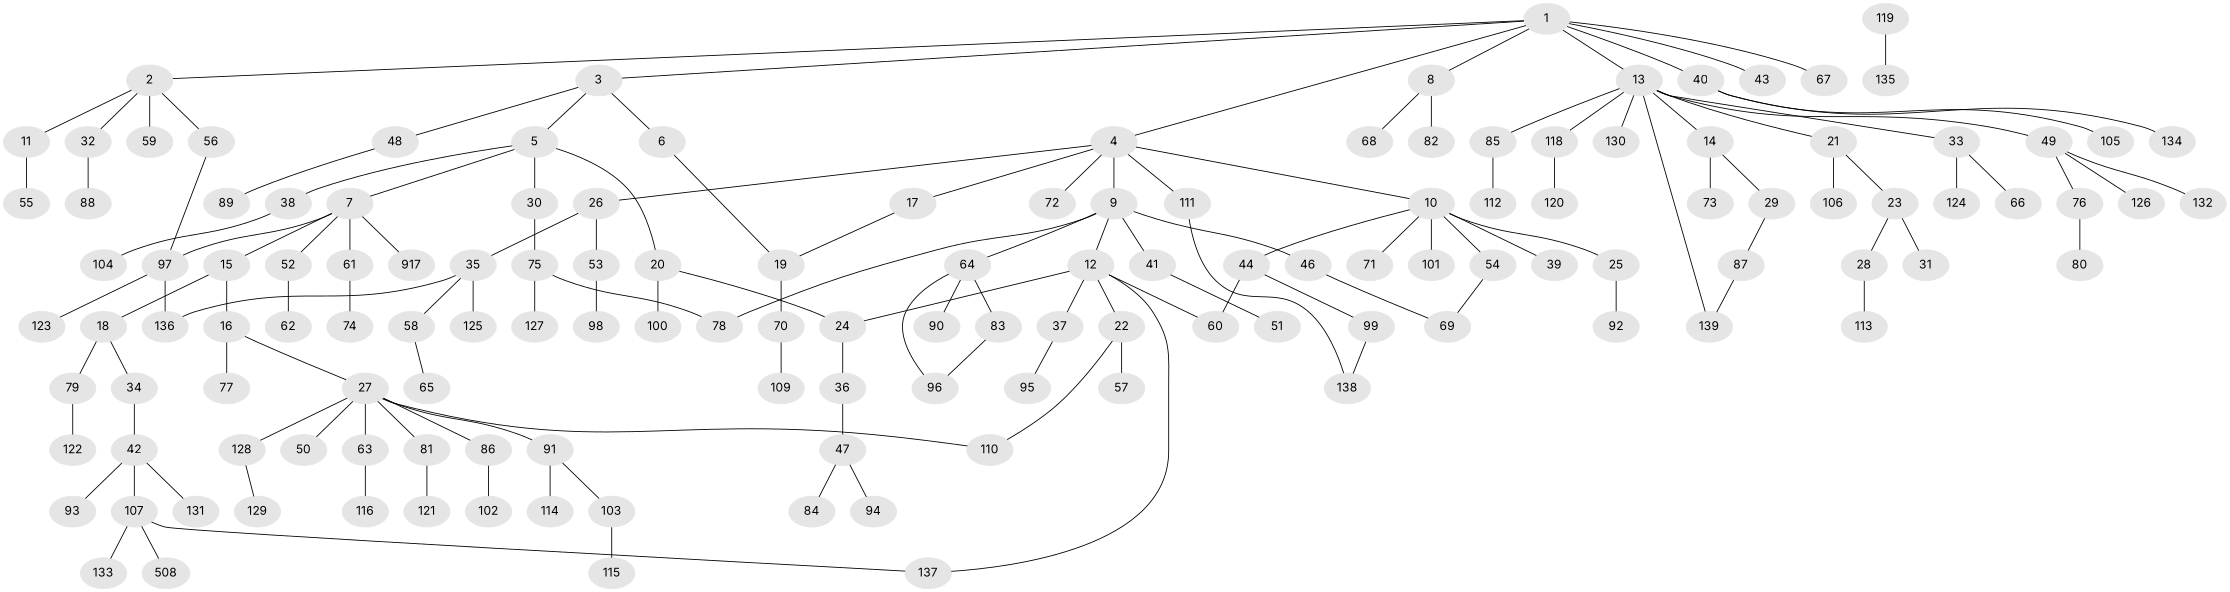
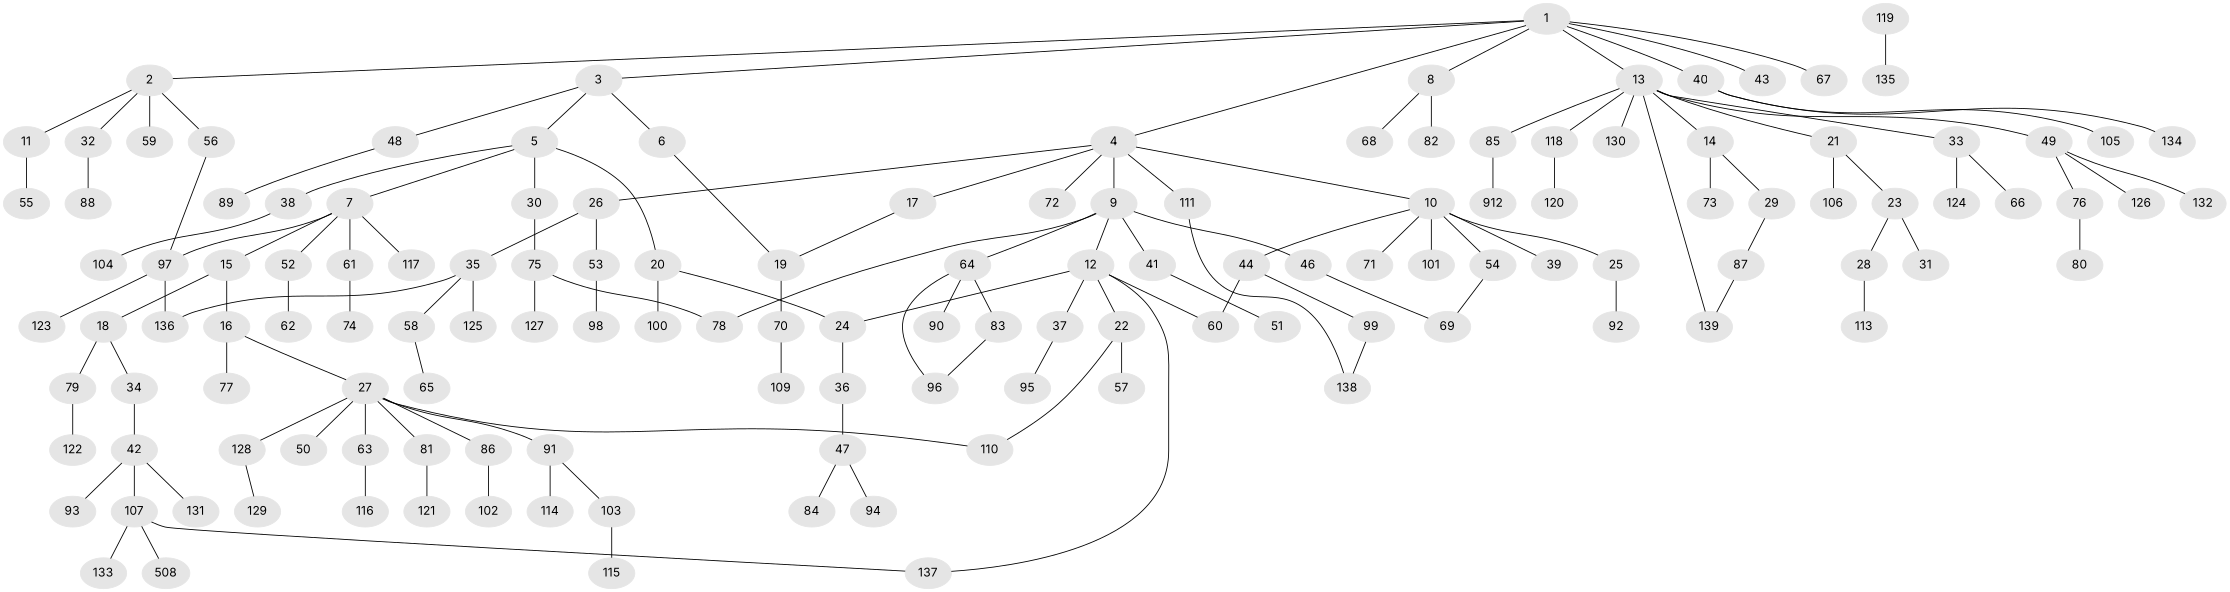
node "112": label "112" -> "912"
node "917": label "917" -> "117"
